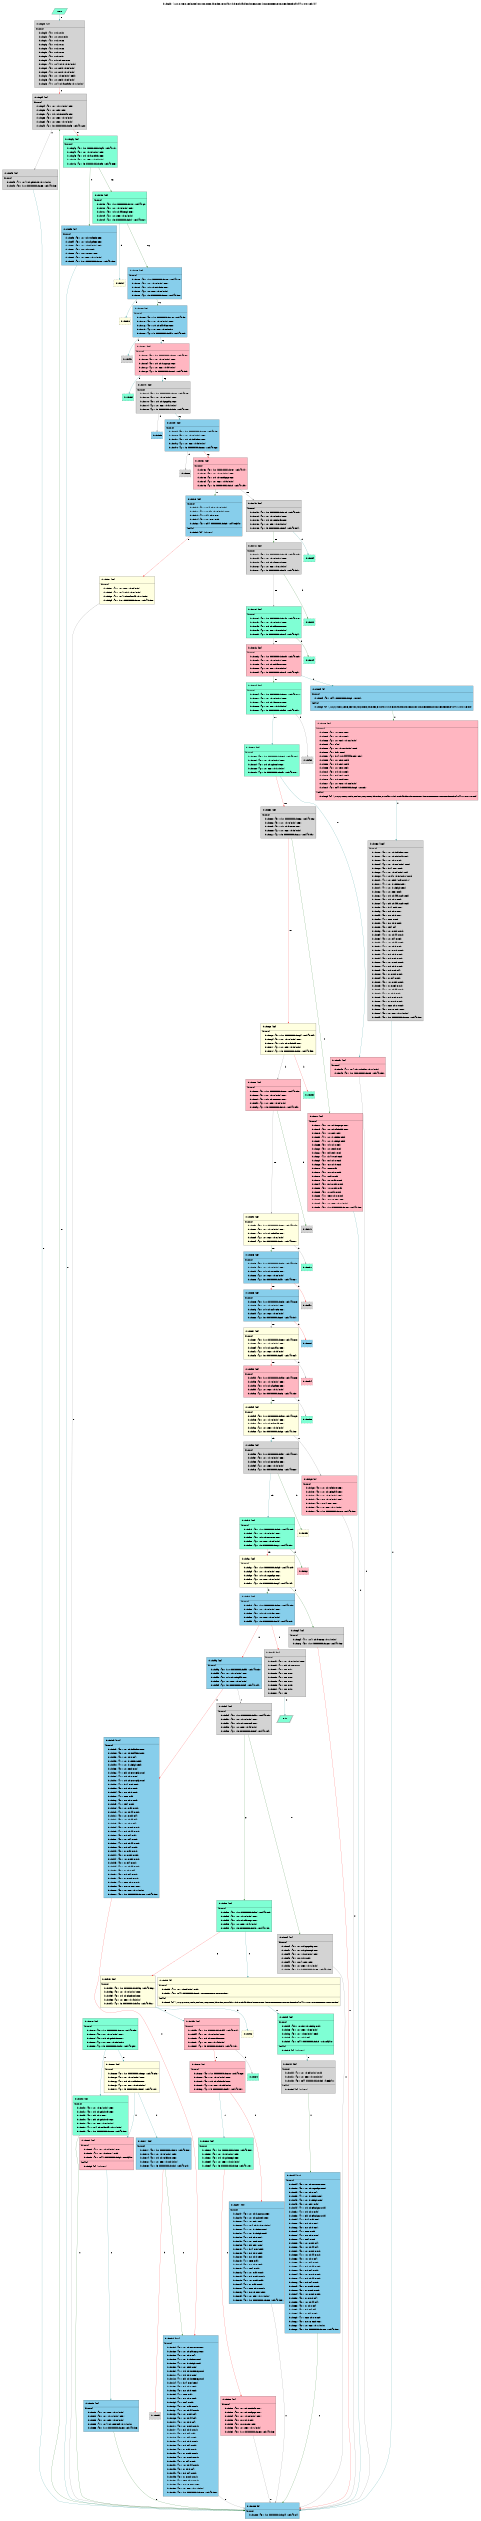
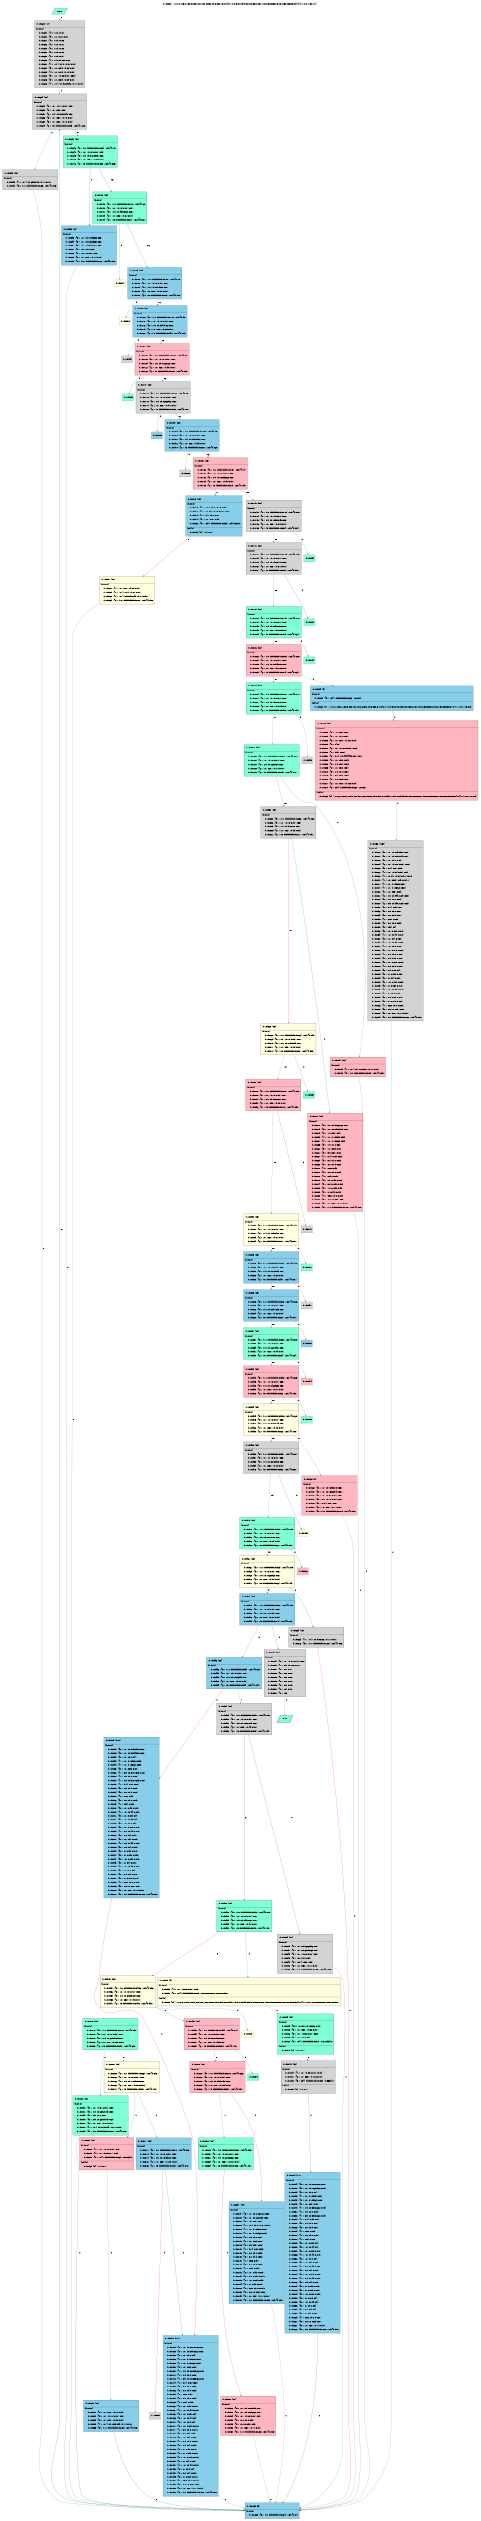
edge "0x40186a [25]" -> "0x401883 [25]": label " 0" -> " 12"
node "0x4018e7 [25]": fillcolor lightyellow -> aquamarine
